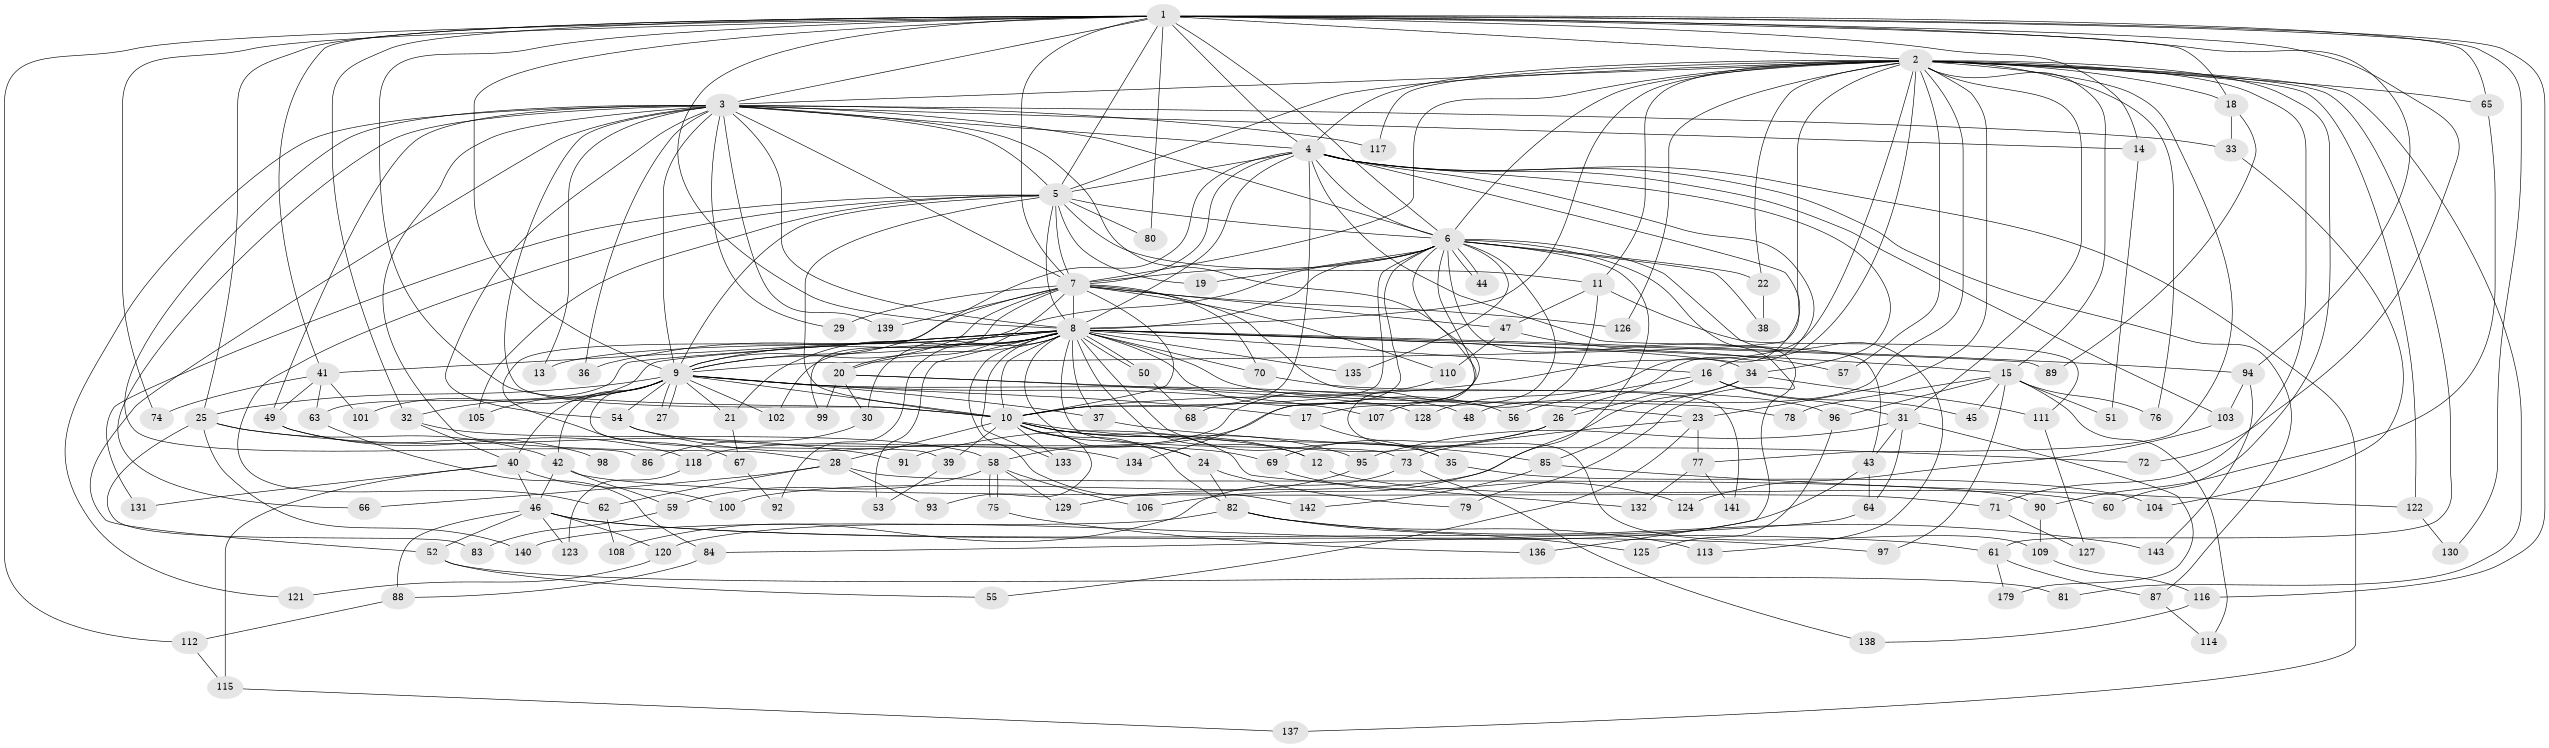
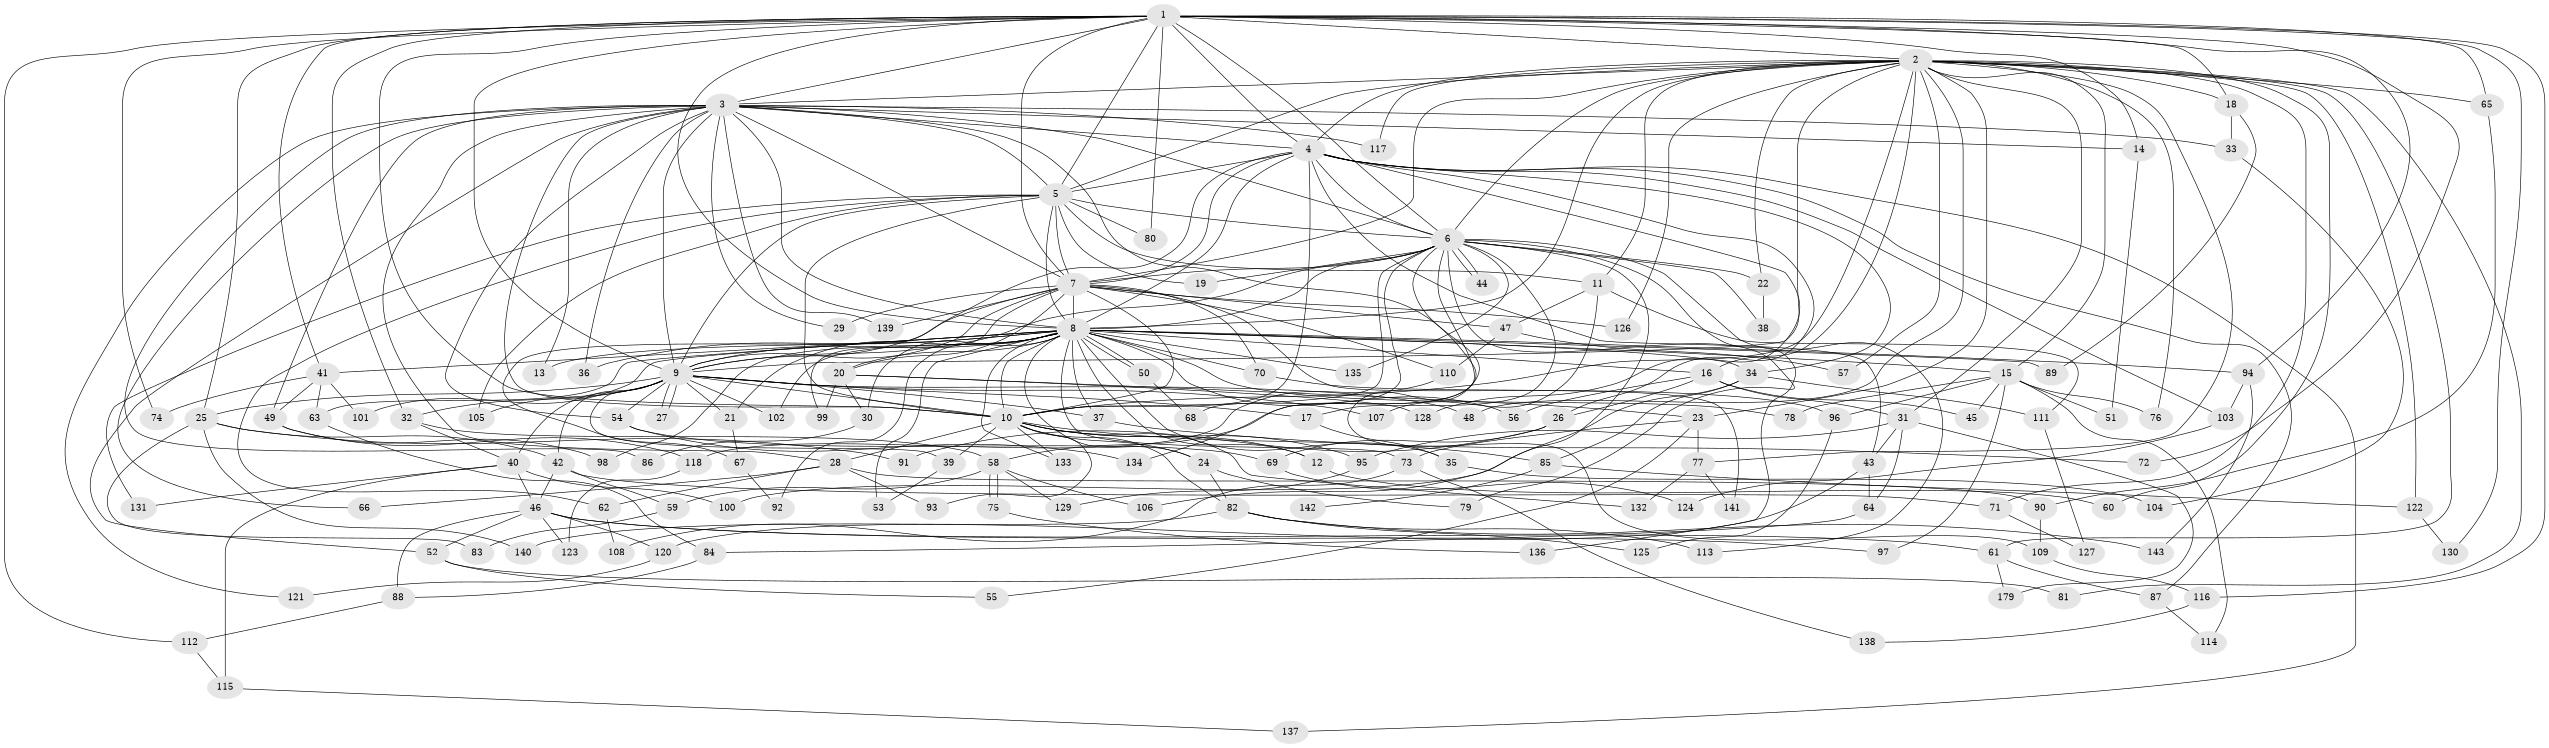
edge "8" -- "142": now "8" -- "98"
